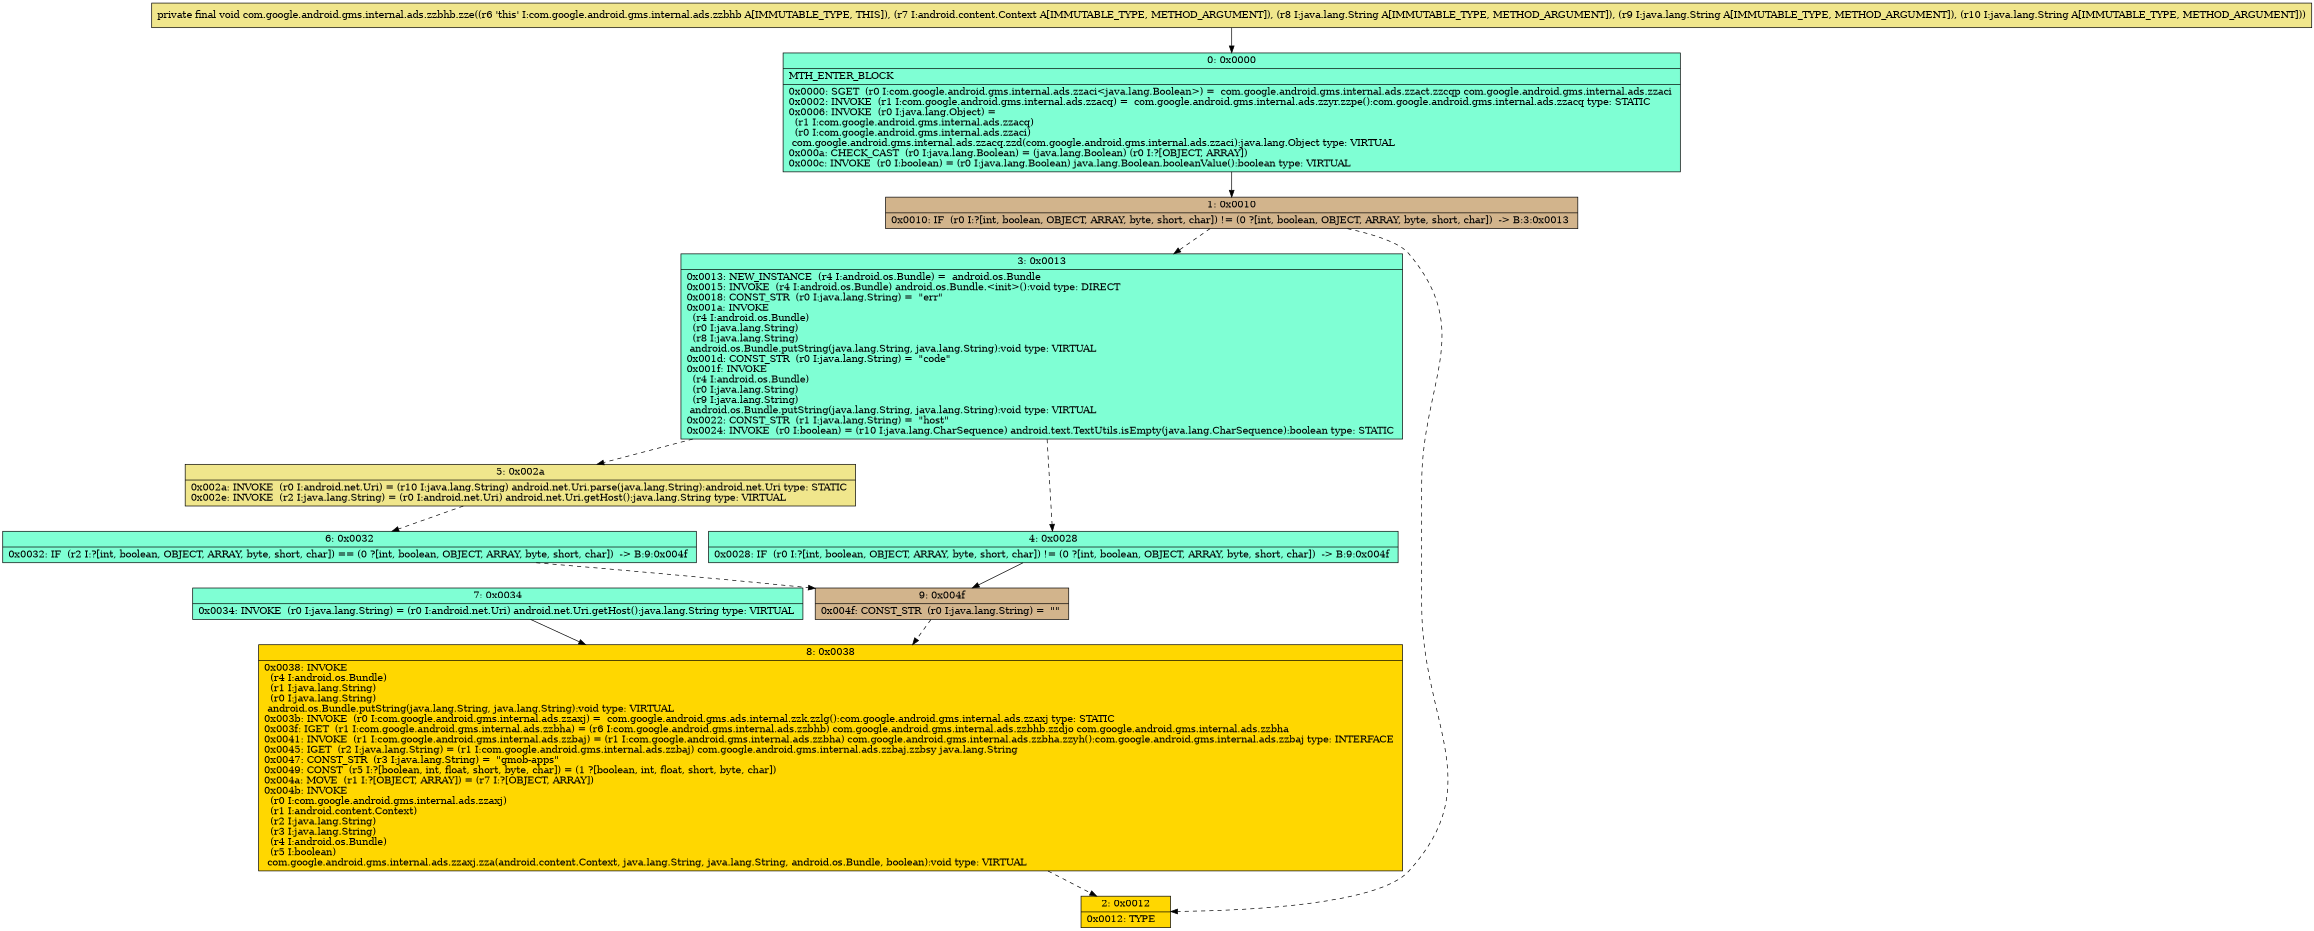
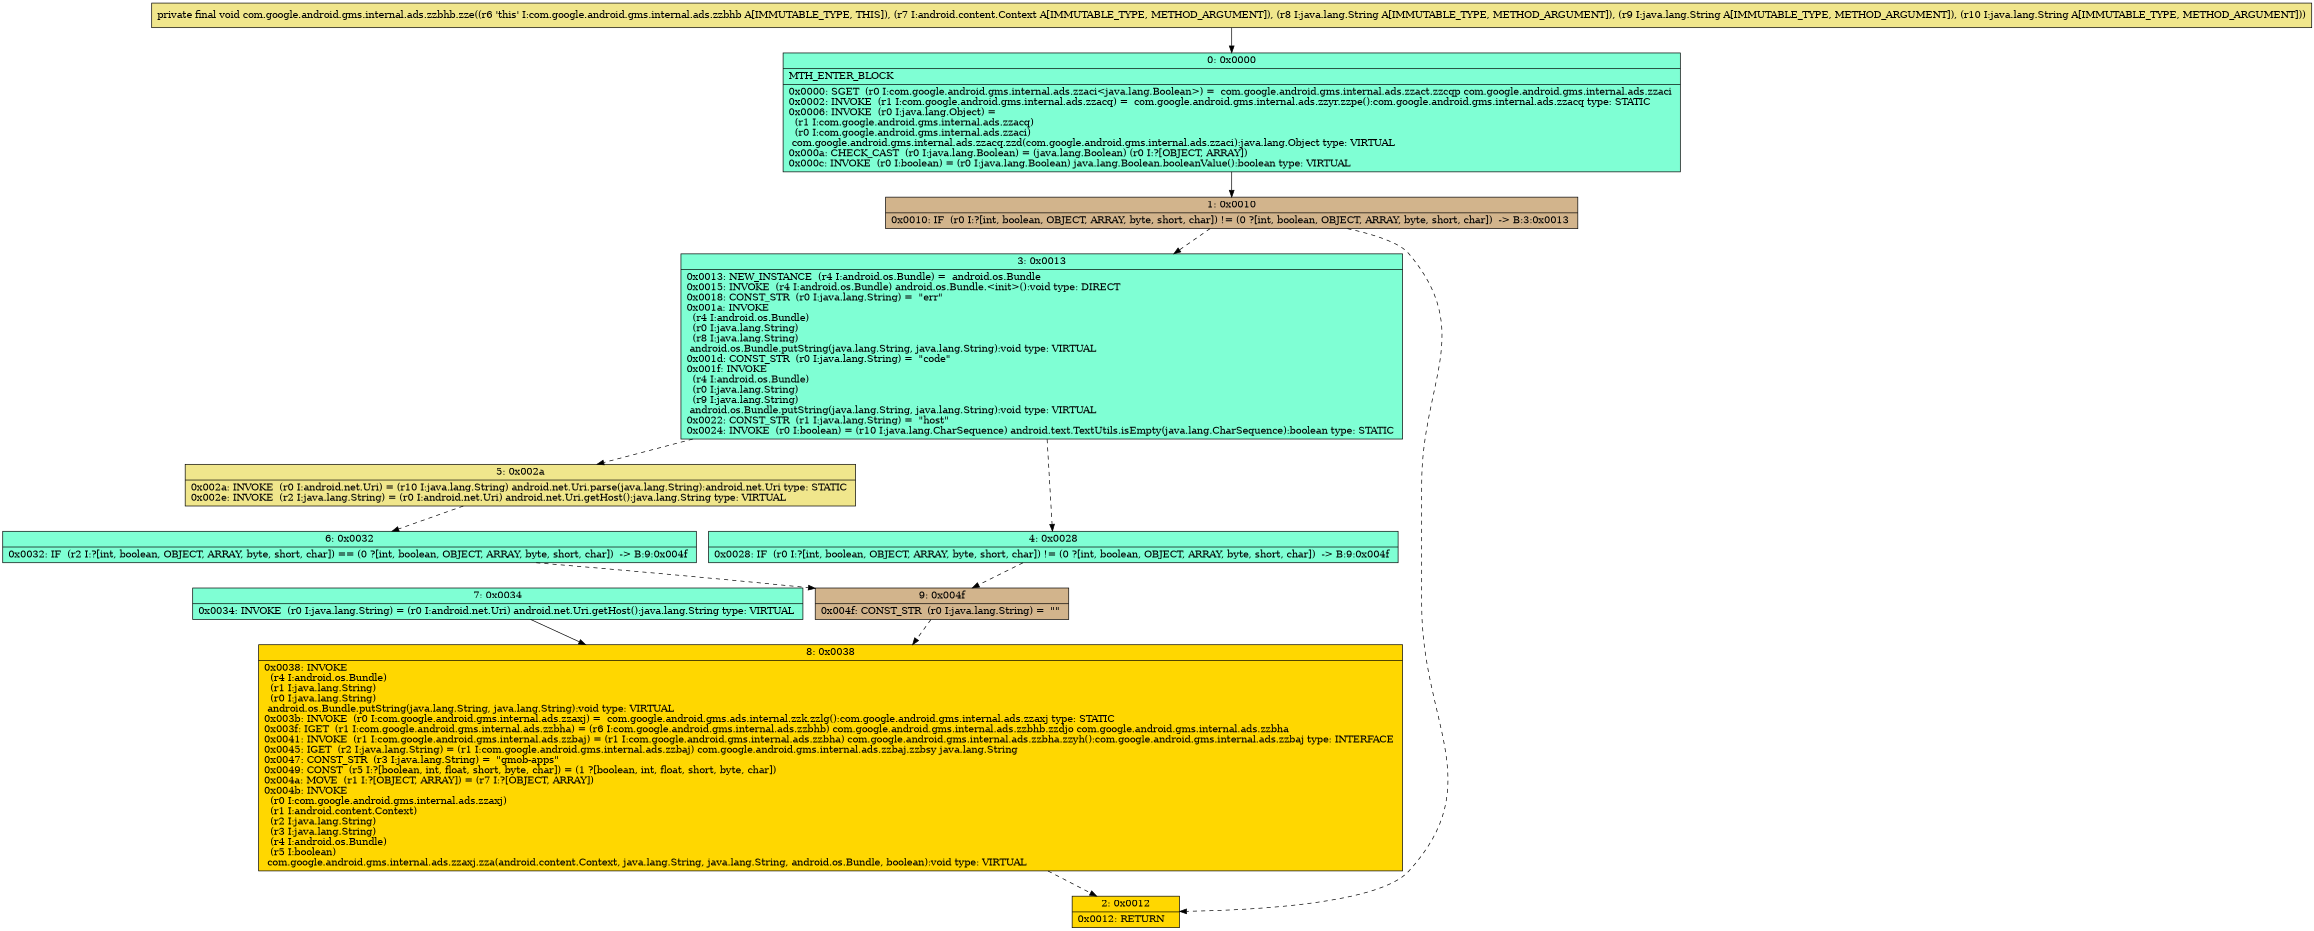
edge "4: 0x0028" -> "9: 0x004f": style solid -> dashed
node "2: 0x0012": text "0x0012: TYPE" -> "0x0012: RETURN"
